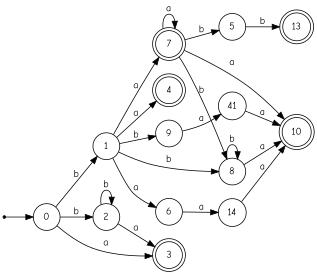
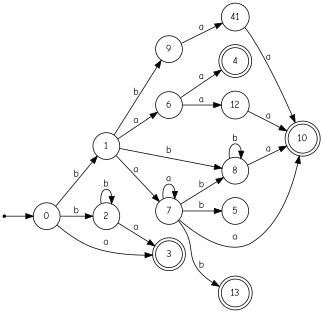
edge "5" -> "13": now "7" -> "13"
node "7": shape doublecircle -> circle
edge "1" -> "4": now "6" -> "4"
node "14": label "14" -> "12"
